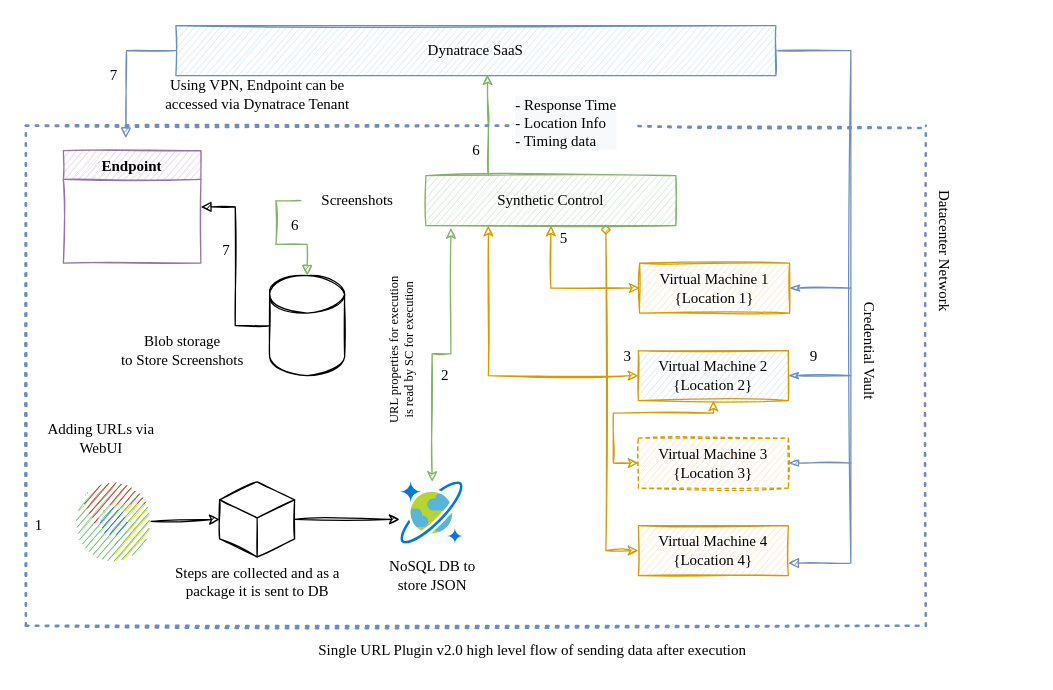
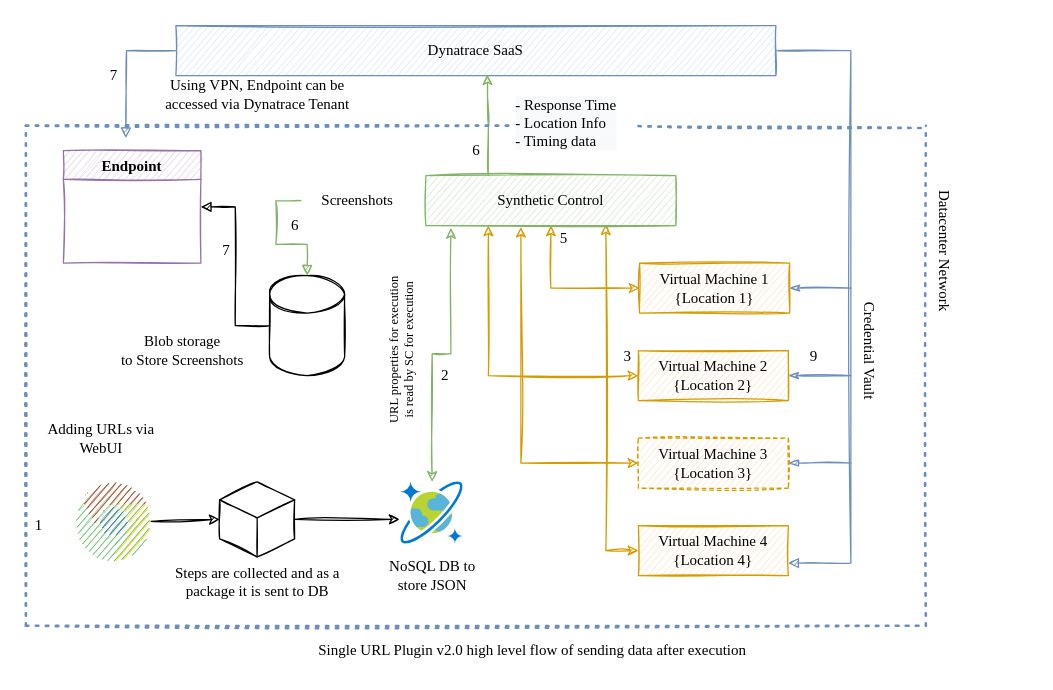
edge "Synthetic Control" -- "Virtual Machine 4 {Location 4}": arrowhead diamond -> classic
node "Virtual Machine 2 {Location 2}": fillcolor #dae8fc -> #ffe6cc
edge "Virtual Machine 2 {Location 2}" -- "Virtual Machine 3 {Location 3}": now "Synthetic Control" -- "Virtual Machine 3 {Location 3}"
